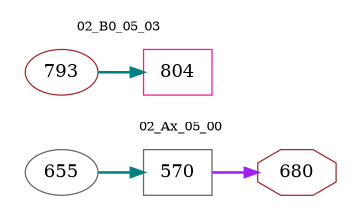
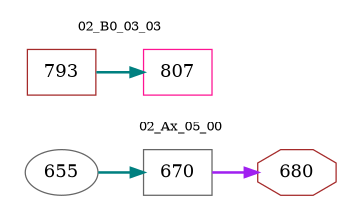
cluster "02_B0_05_03": label "02_B0_05_03" -> "02_B0_03_03"
node "793": shape ellipse -> box
node "804": label "804" -> "807"
node "570": label "570" -> "670"
